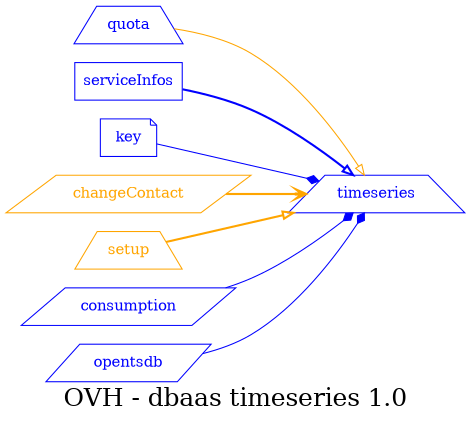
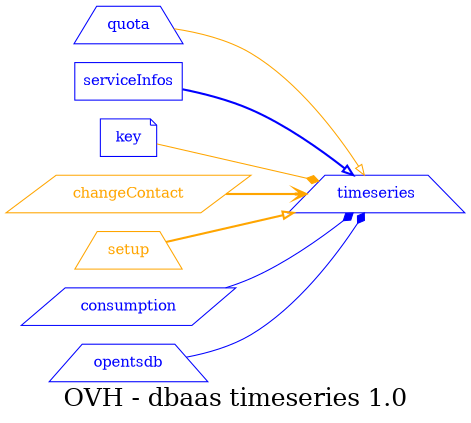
edge "key" -> "timeseries": color blue -> orange
node "opentsdb": shape parallelogram -> trapezium
